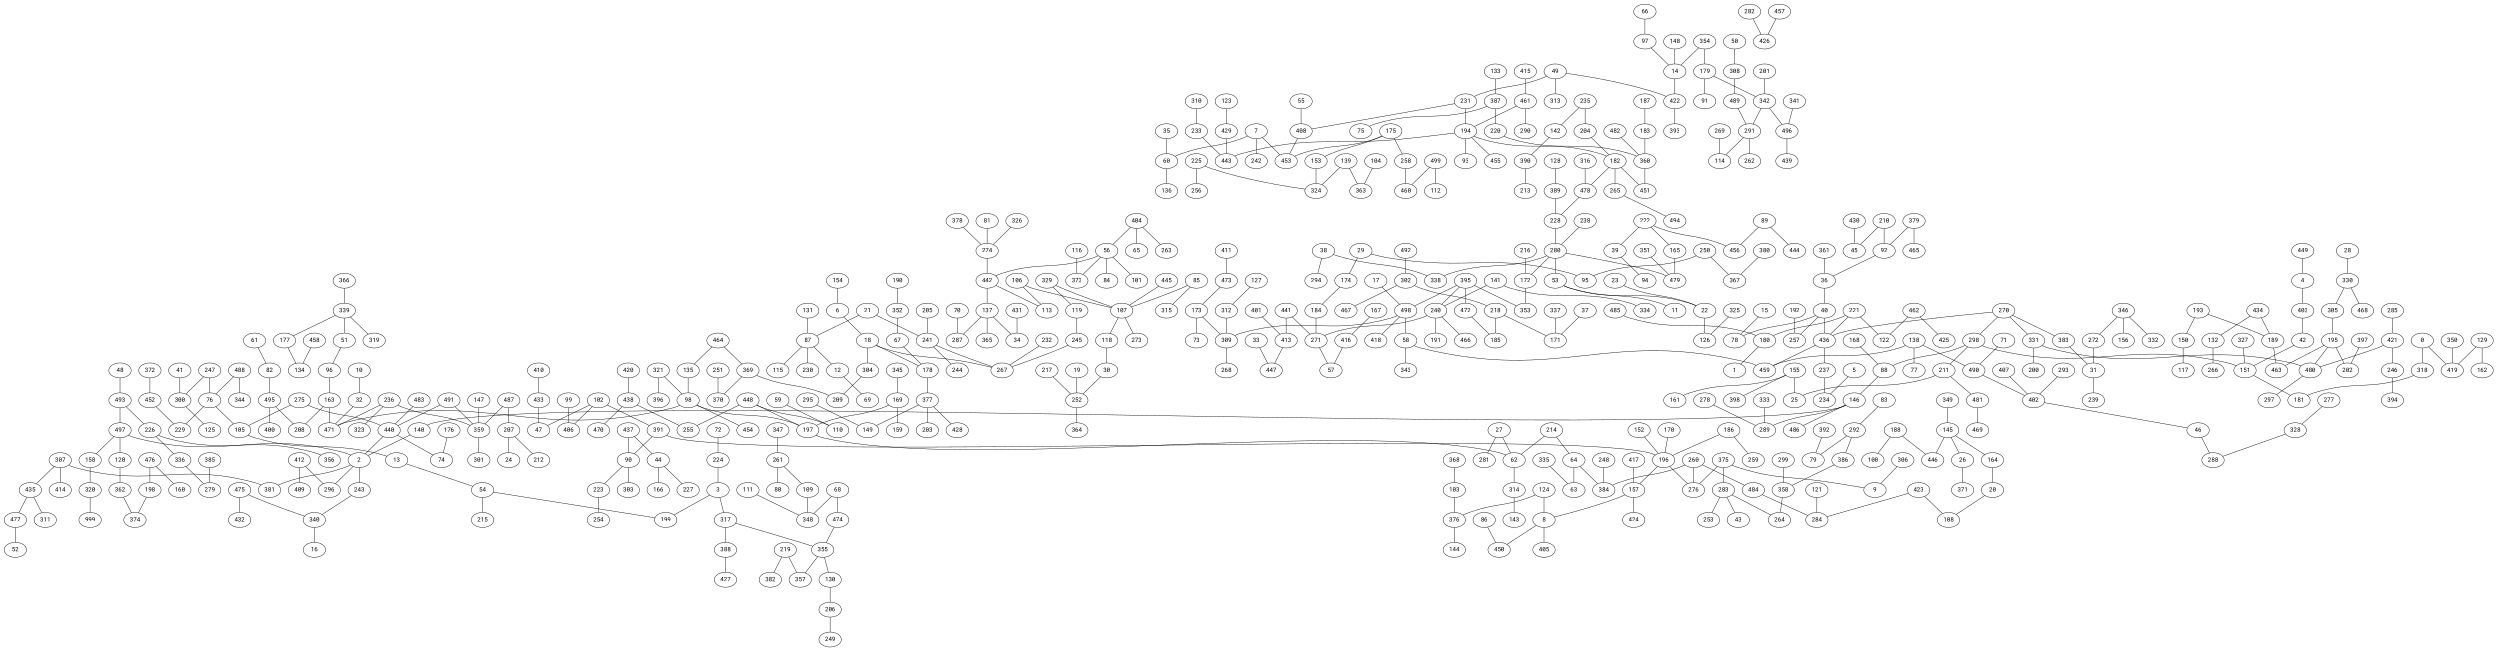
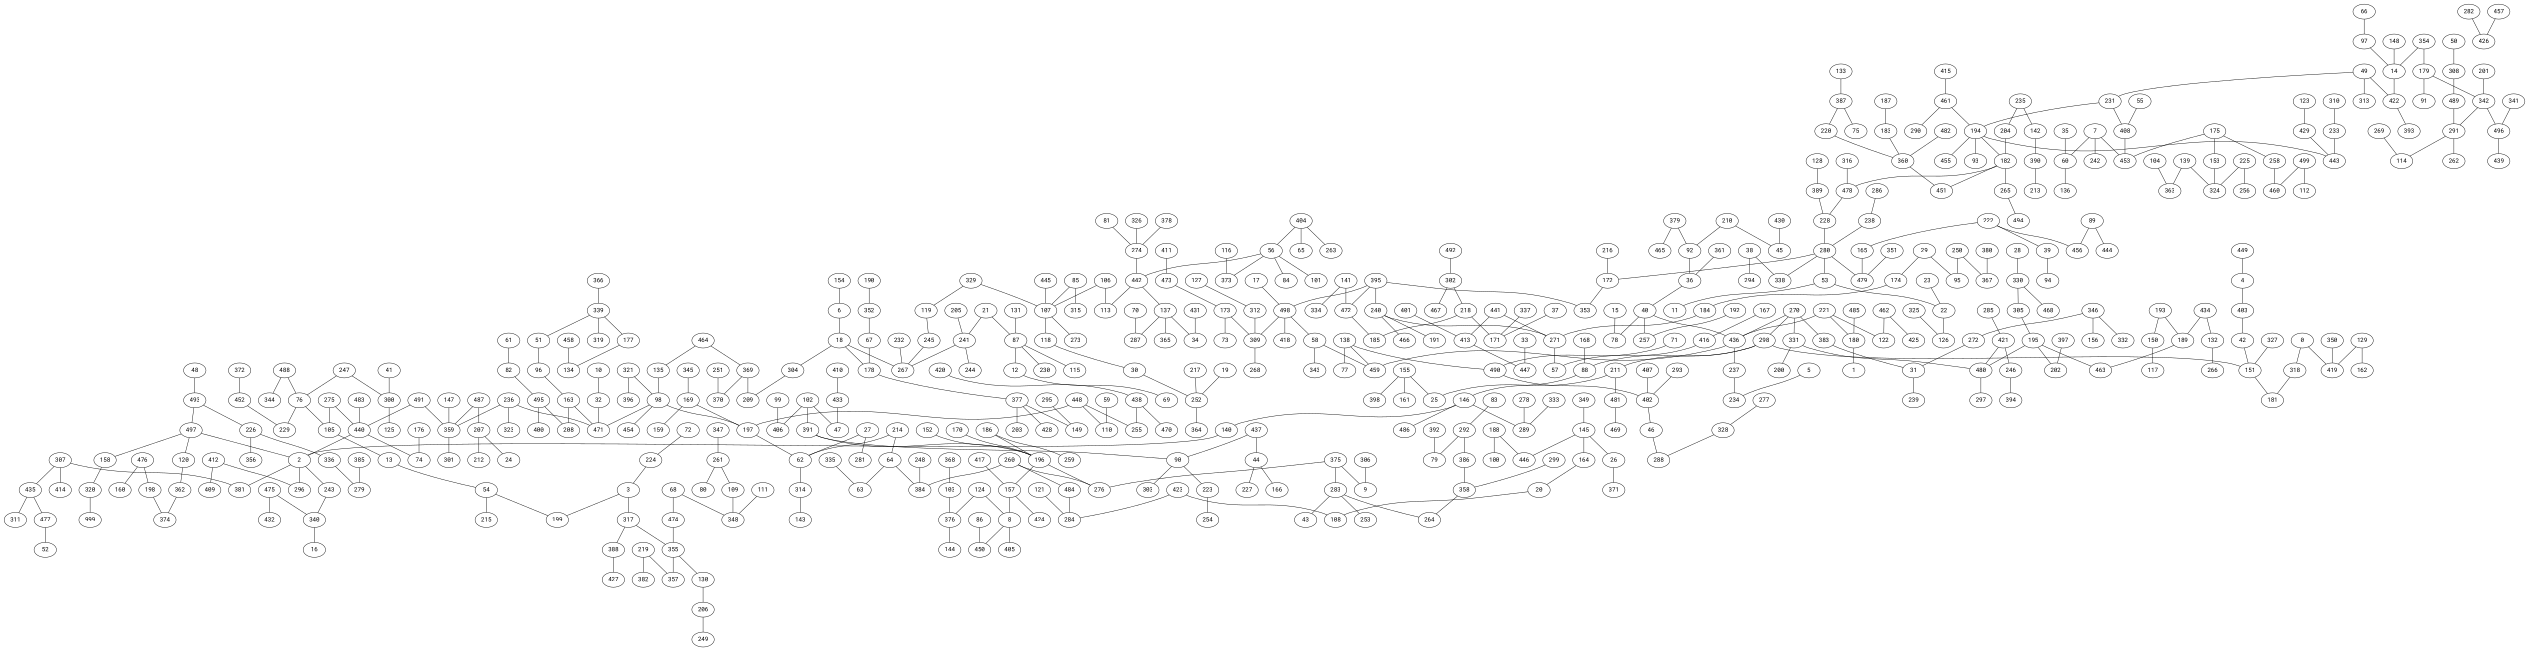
node "286": added
edge "141" -- "240": now "141" -- "472"
